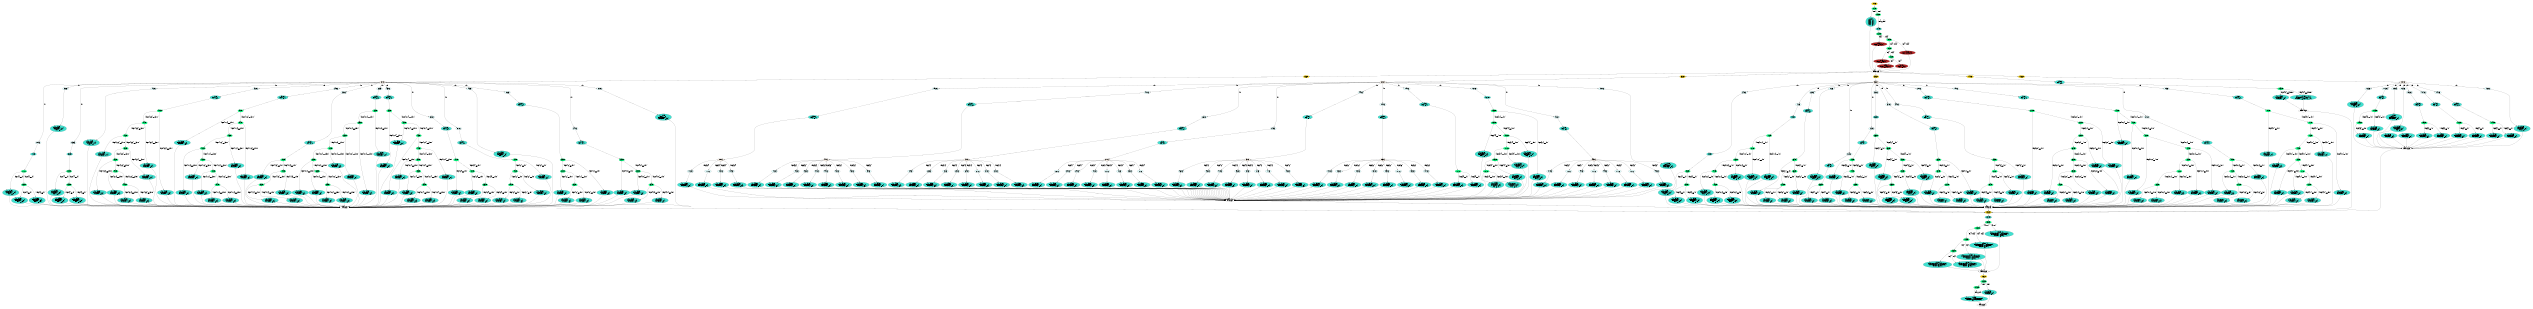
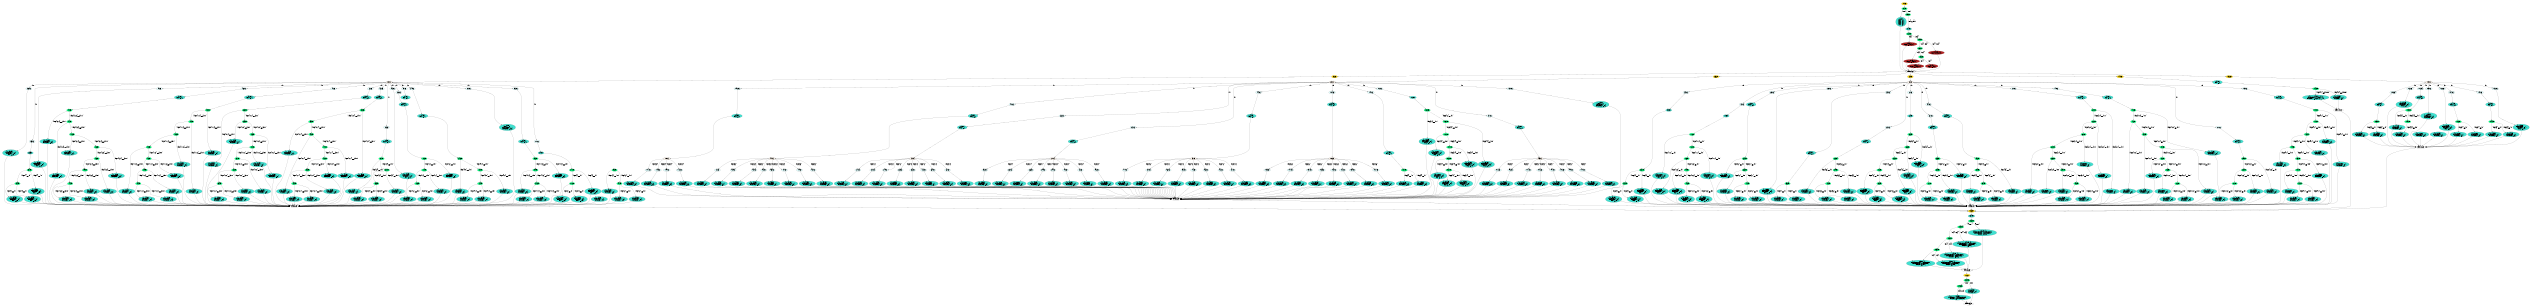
node "289:IF": removed
